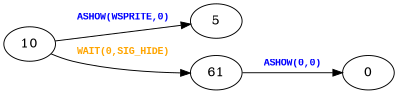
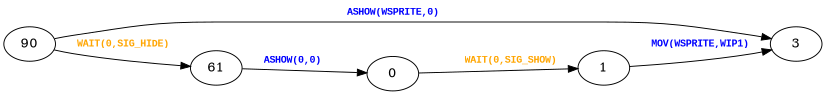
node "5": label "5" -> "3"
node "10": label "10" -> "90"
node "1": added
